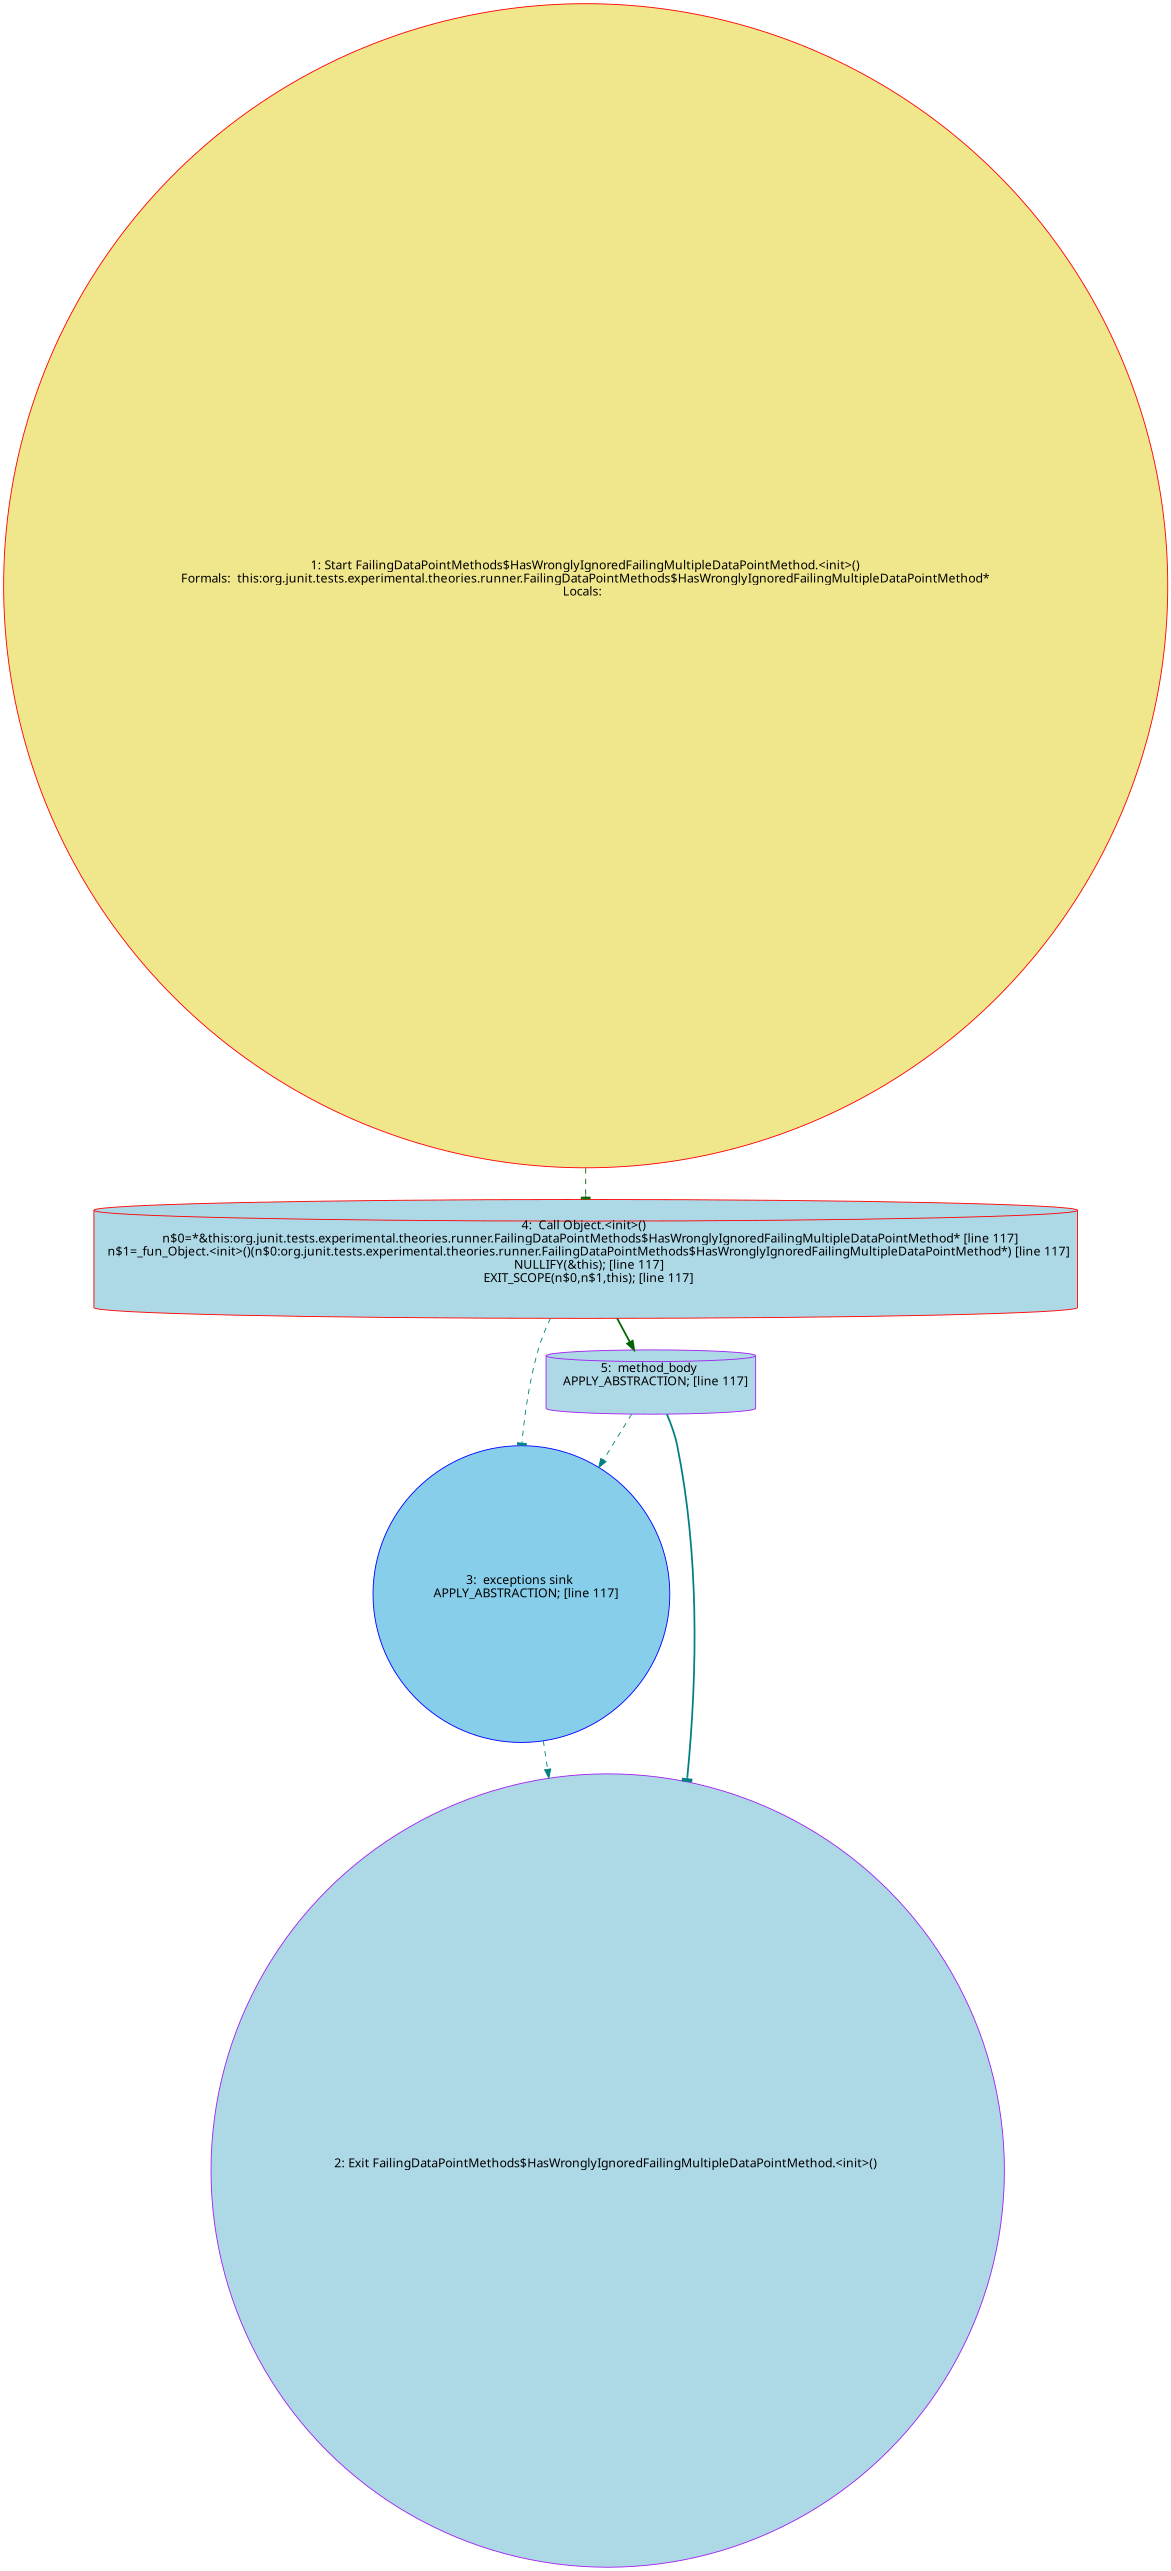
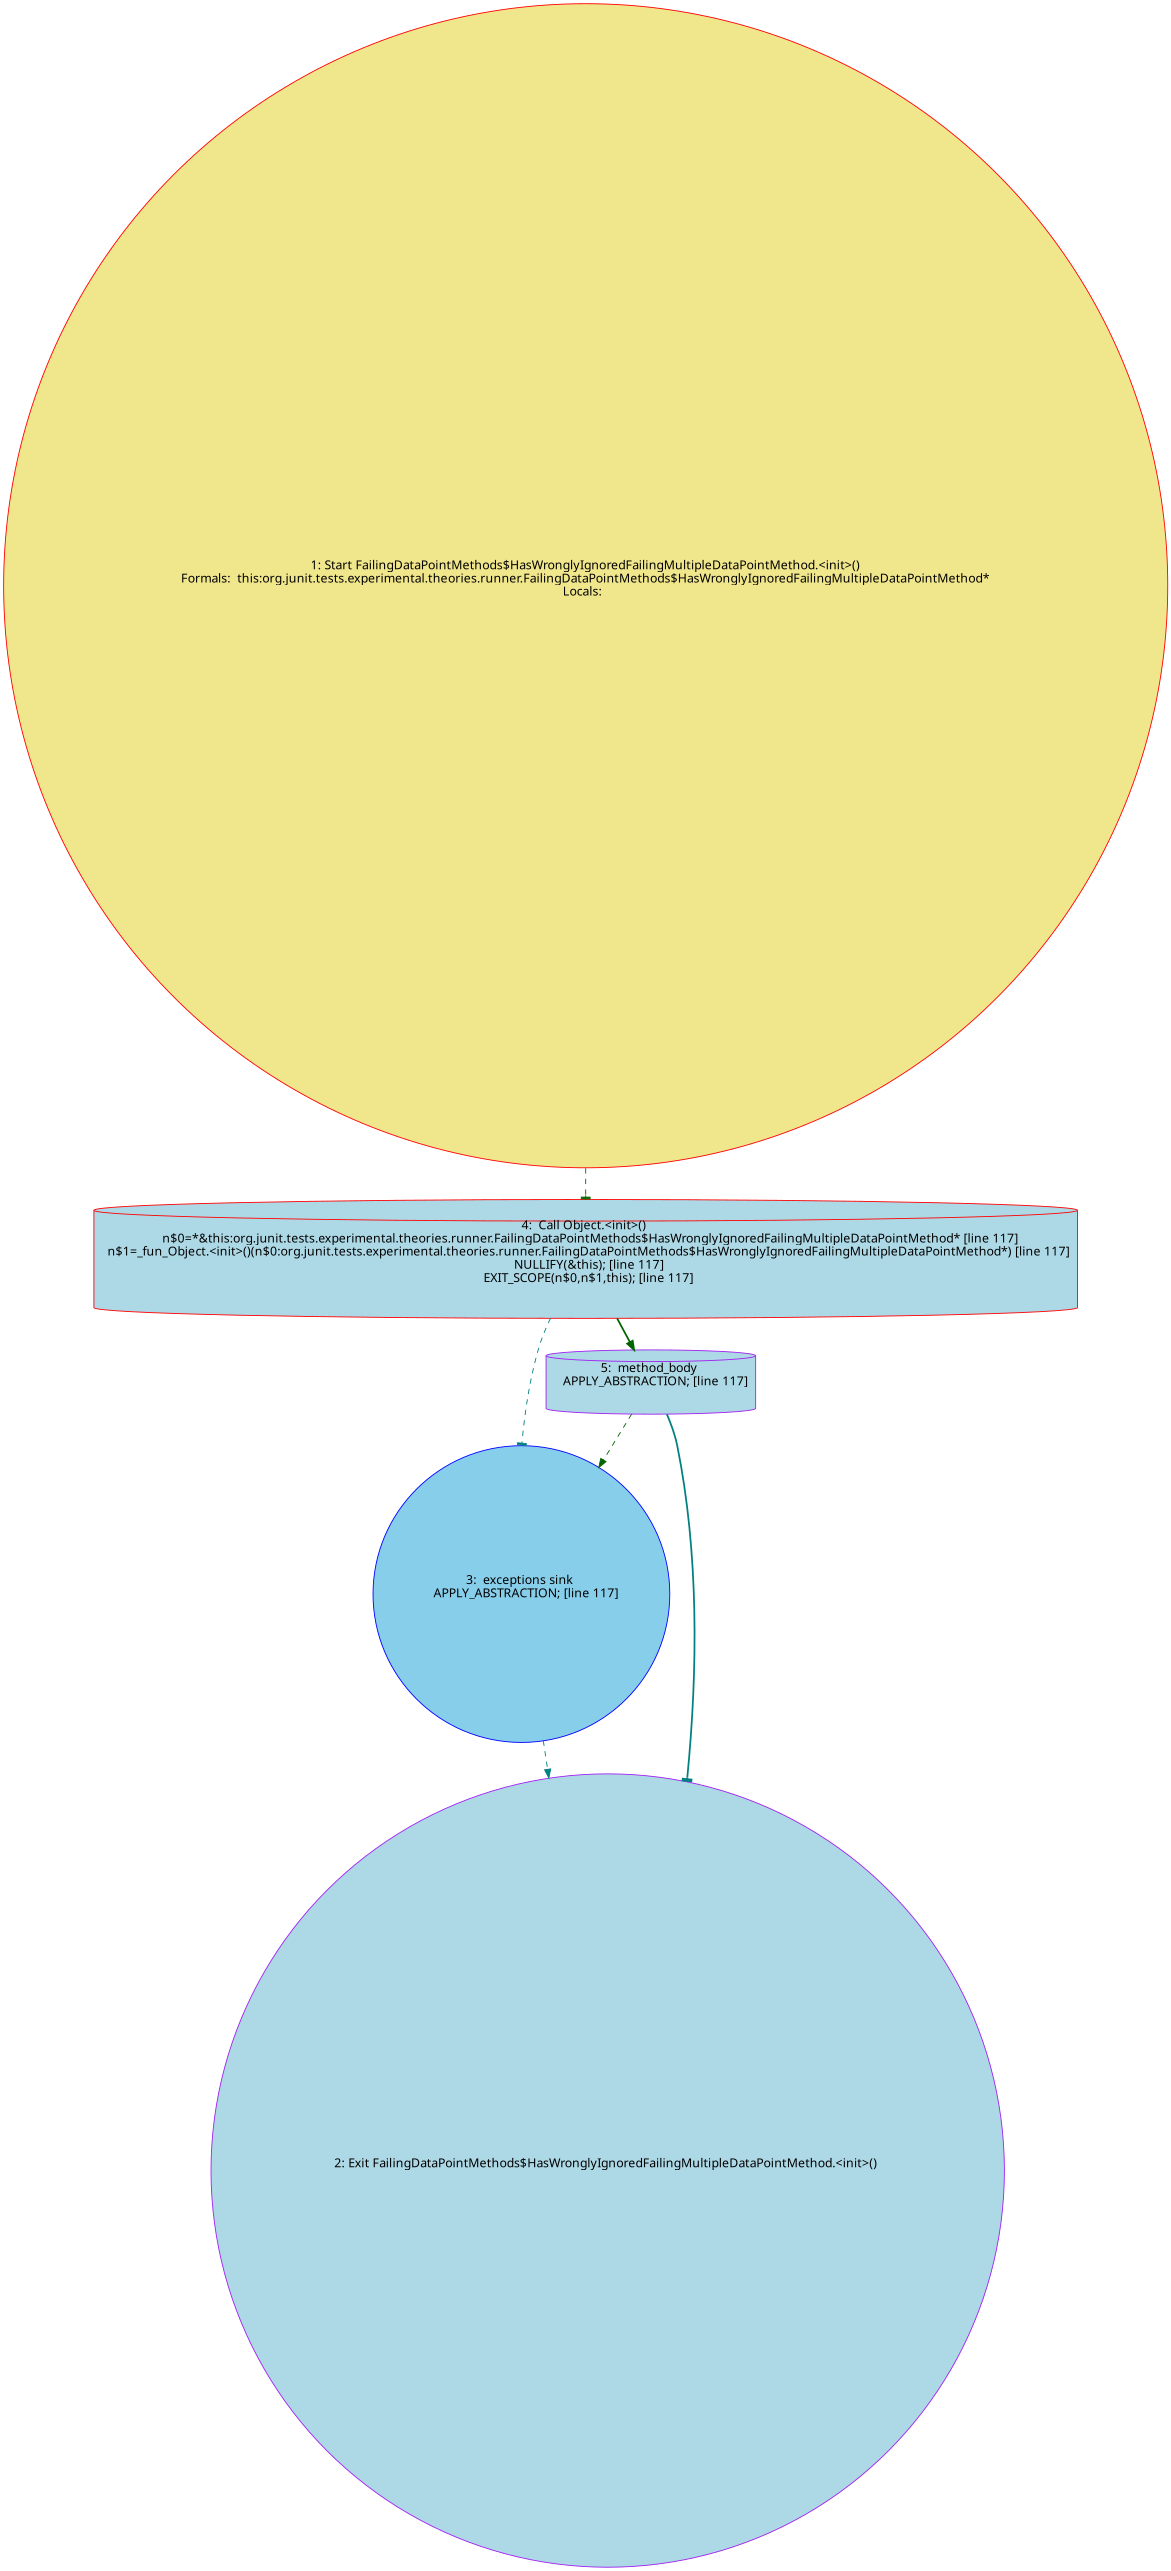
edge "5:  method_body APPLY_ABSTRACTION; [line 117]" -> "3:  exceptions sink APPLY_ABSTRACTION; [line 117]": color teal -> darkgreen
